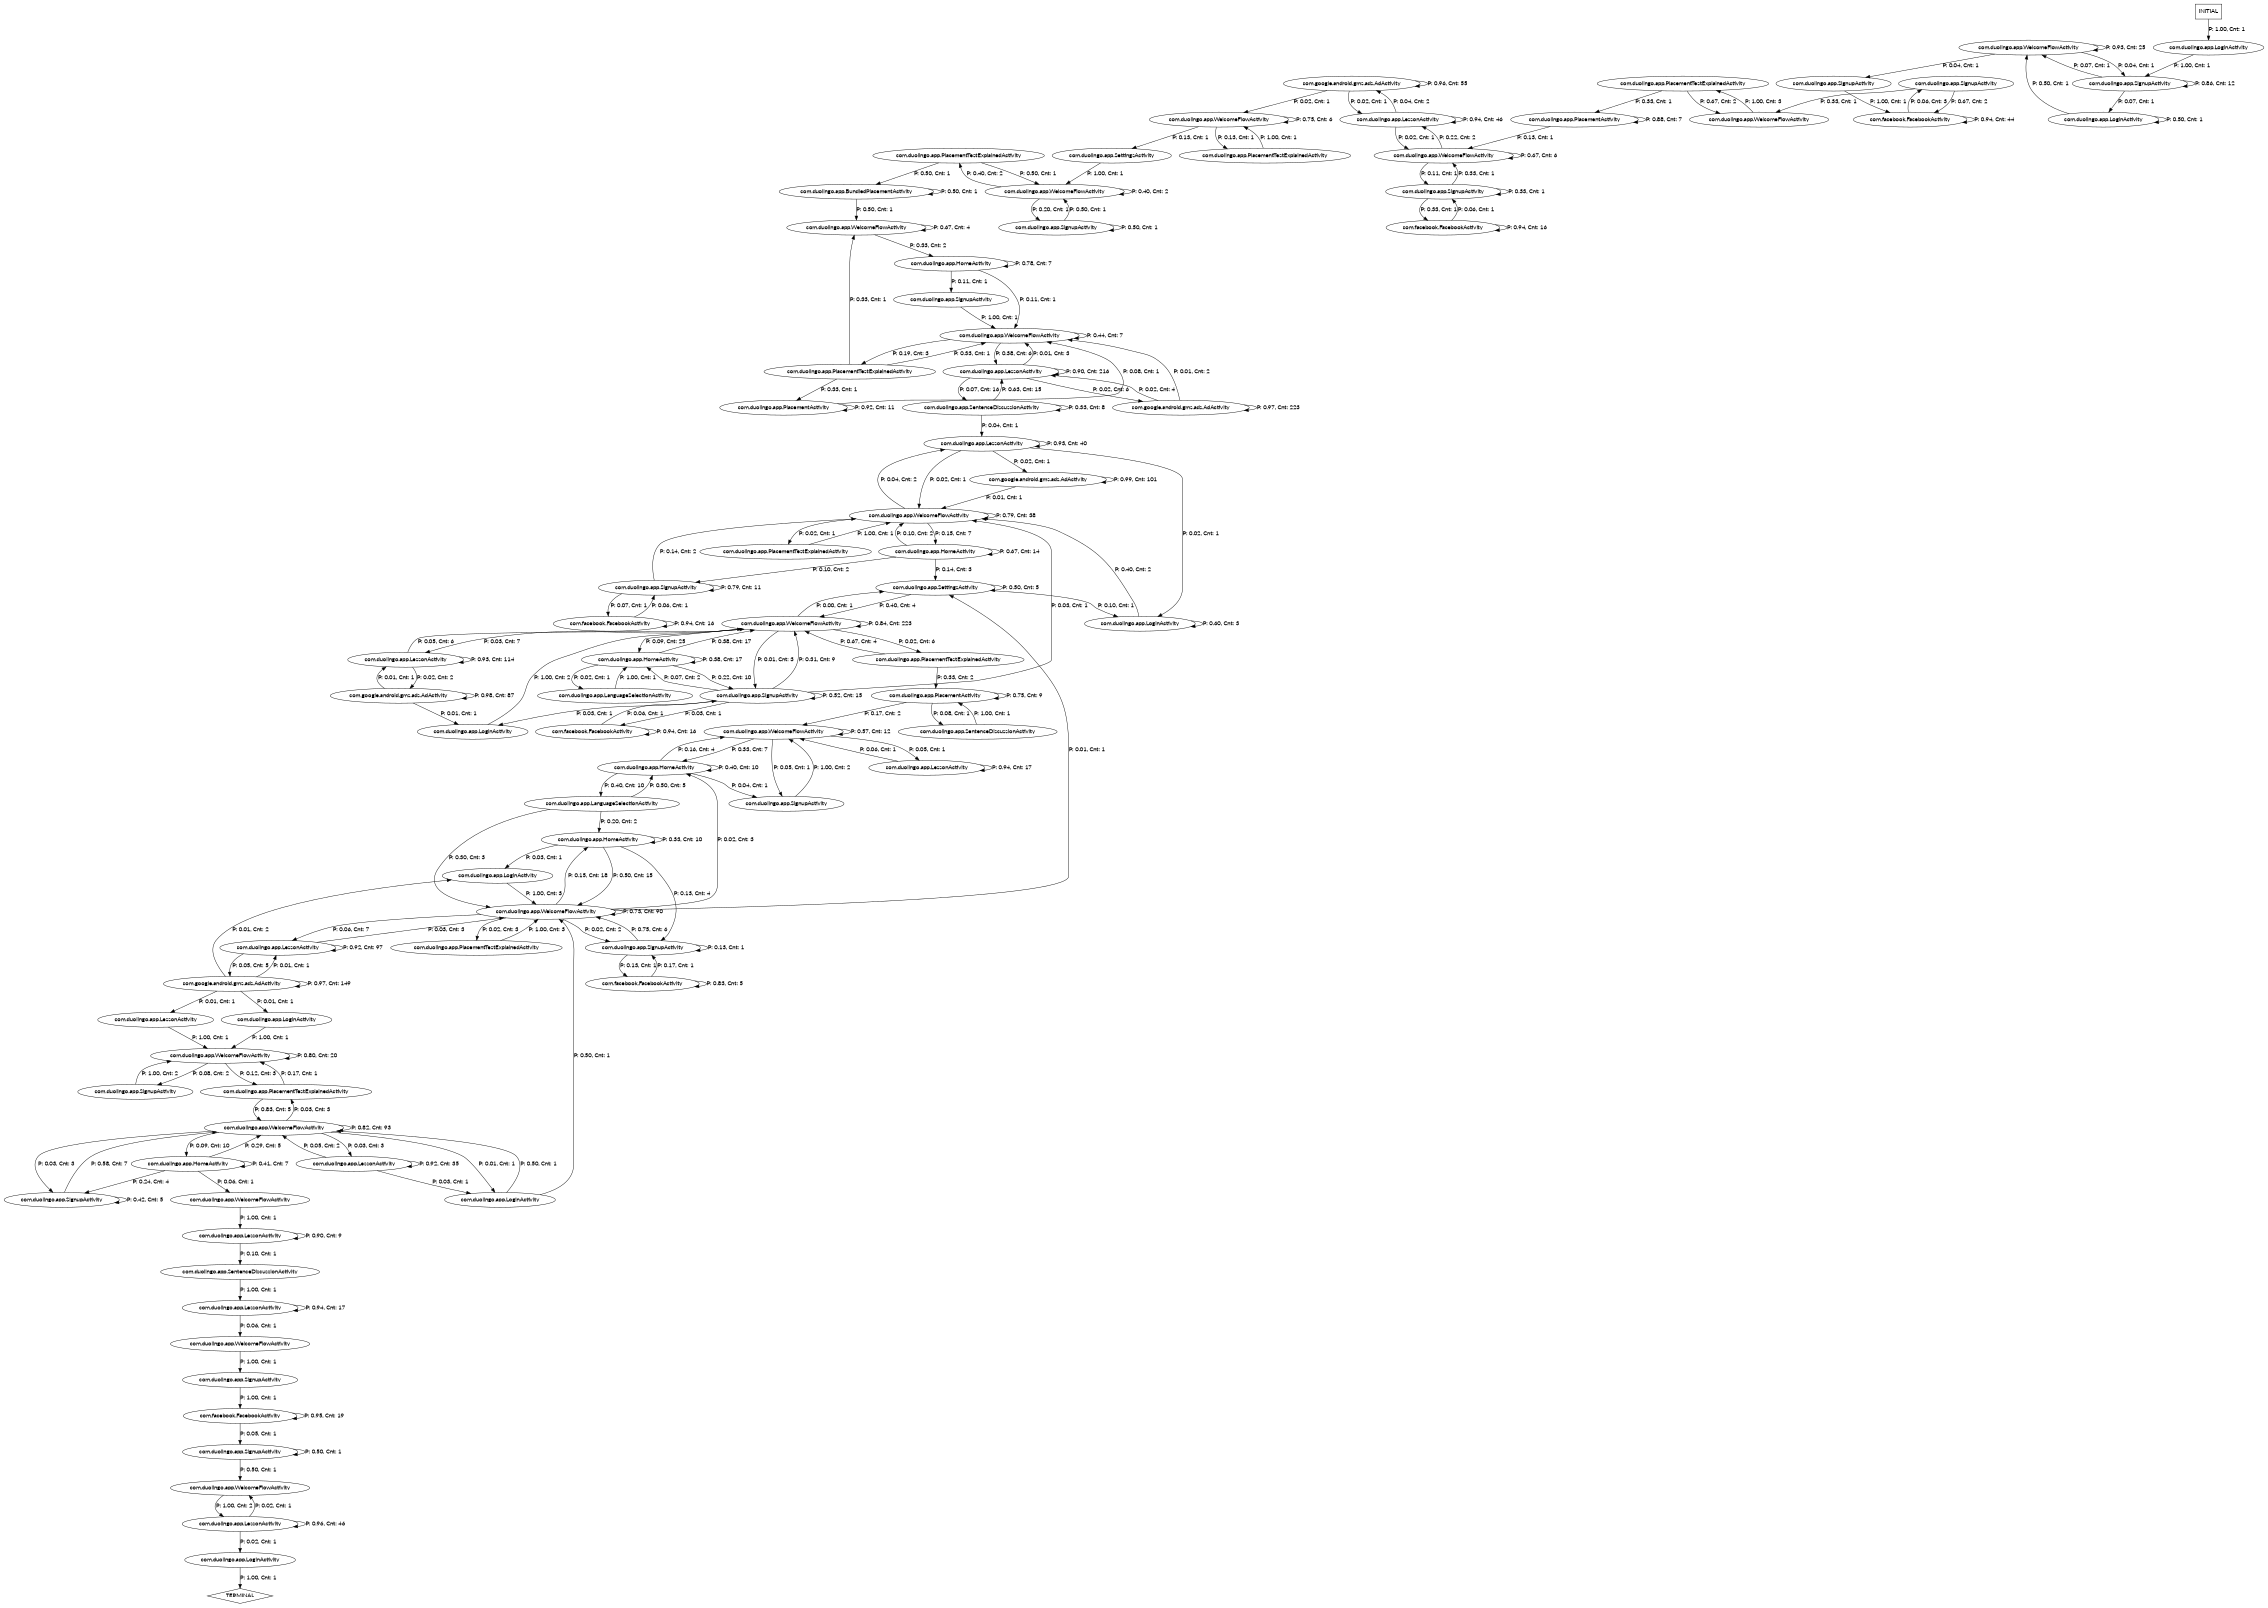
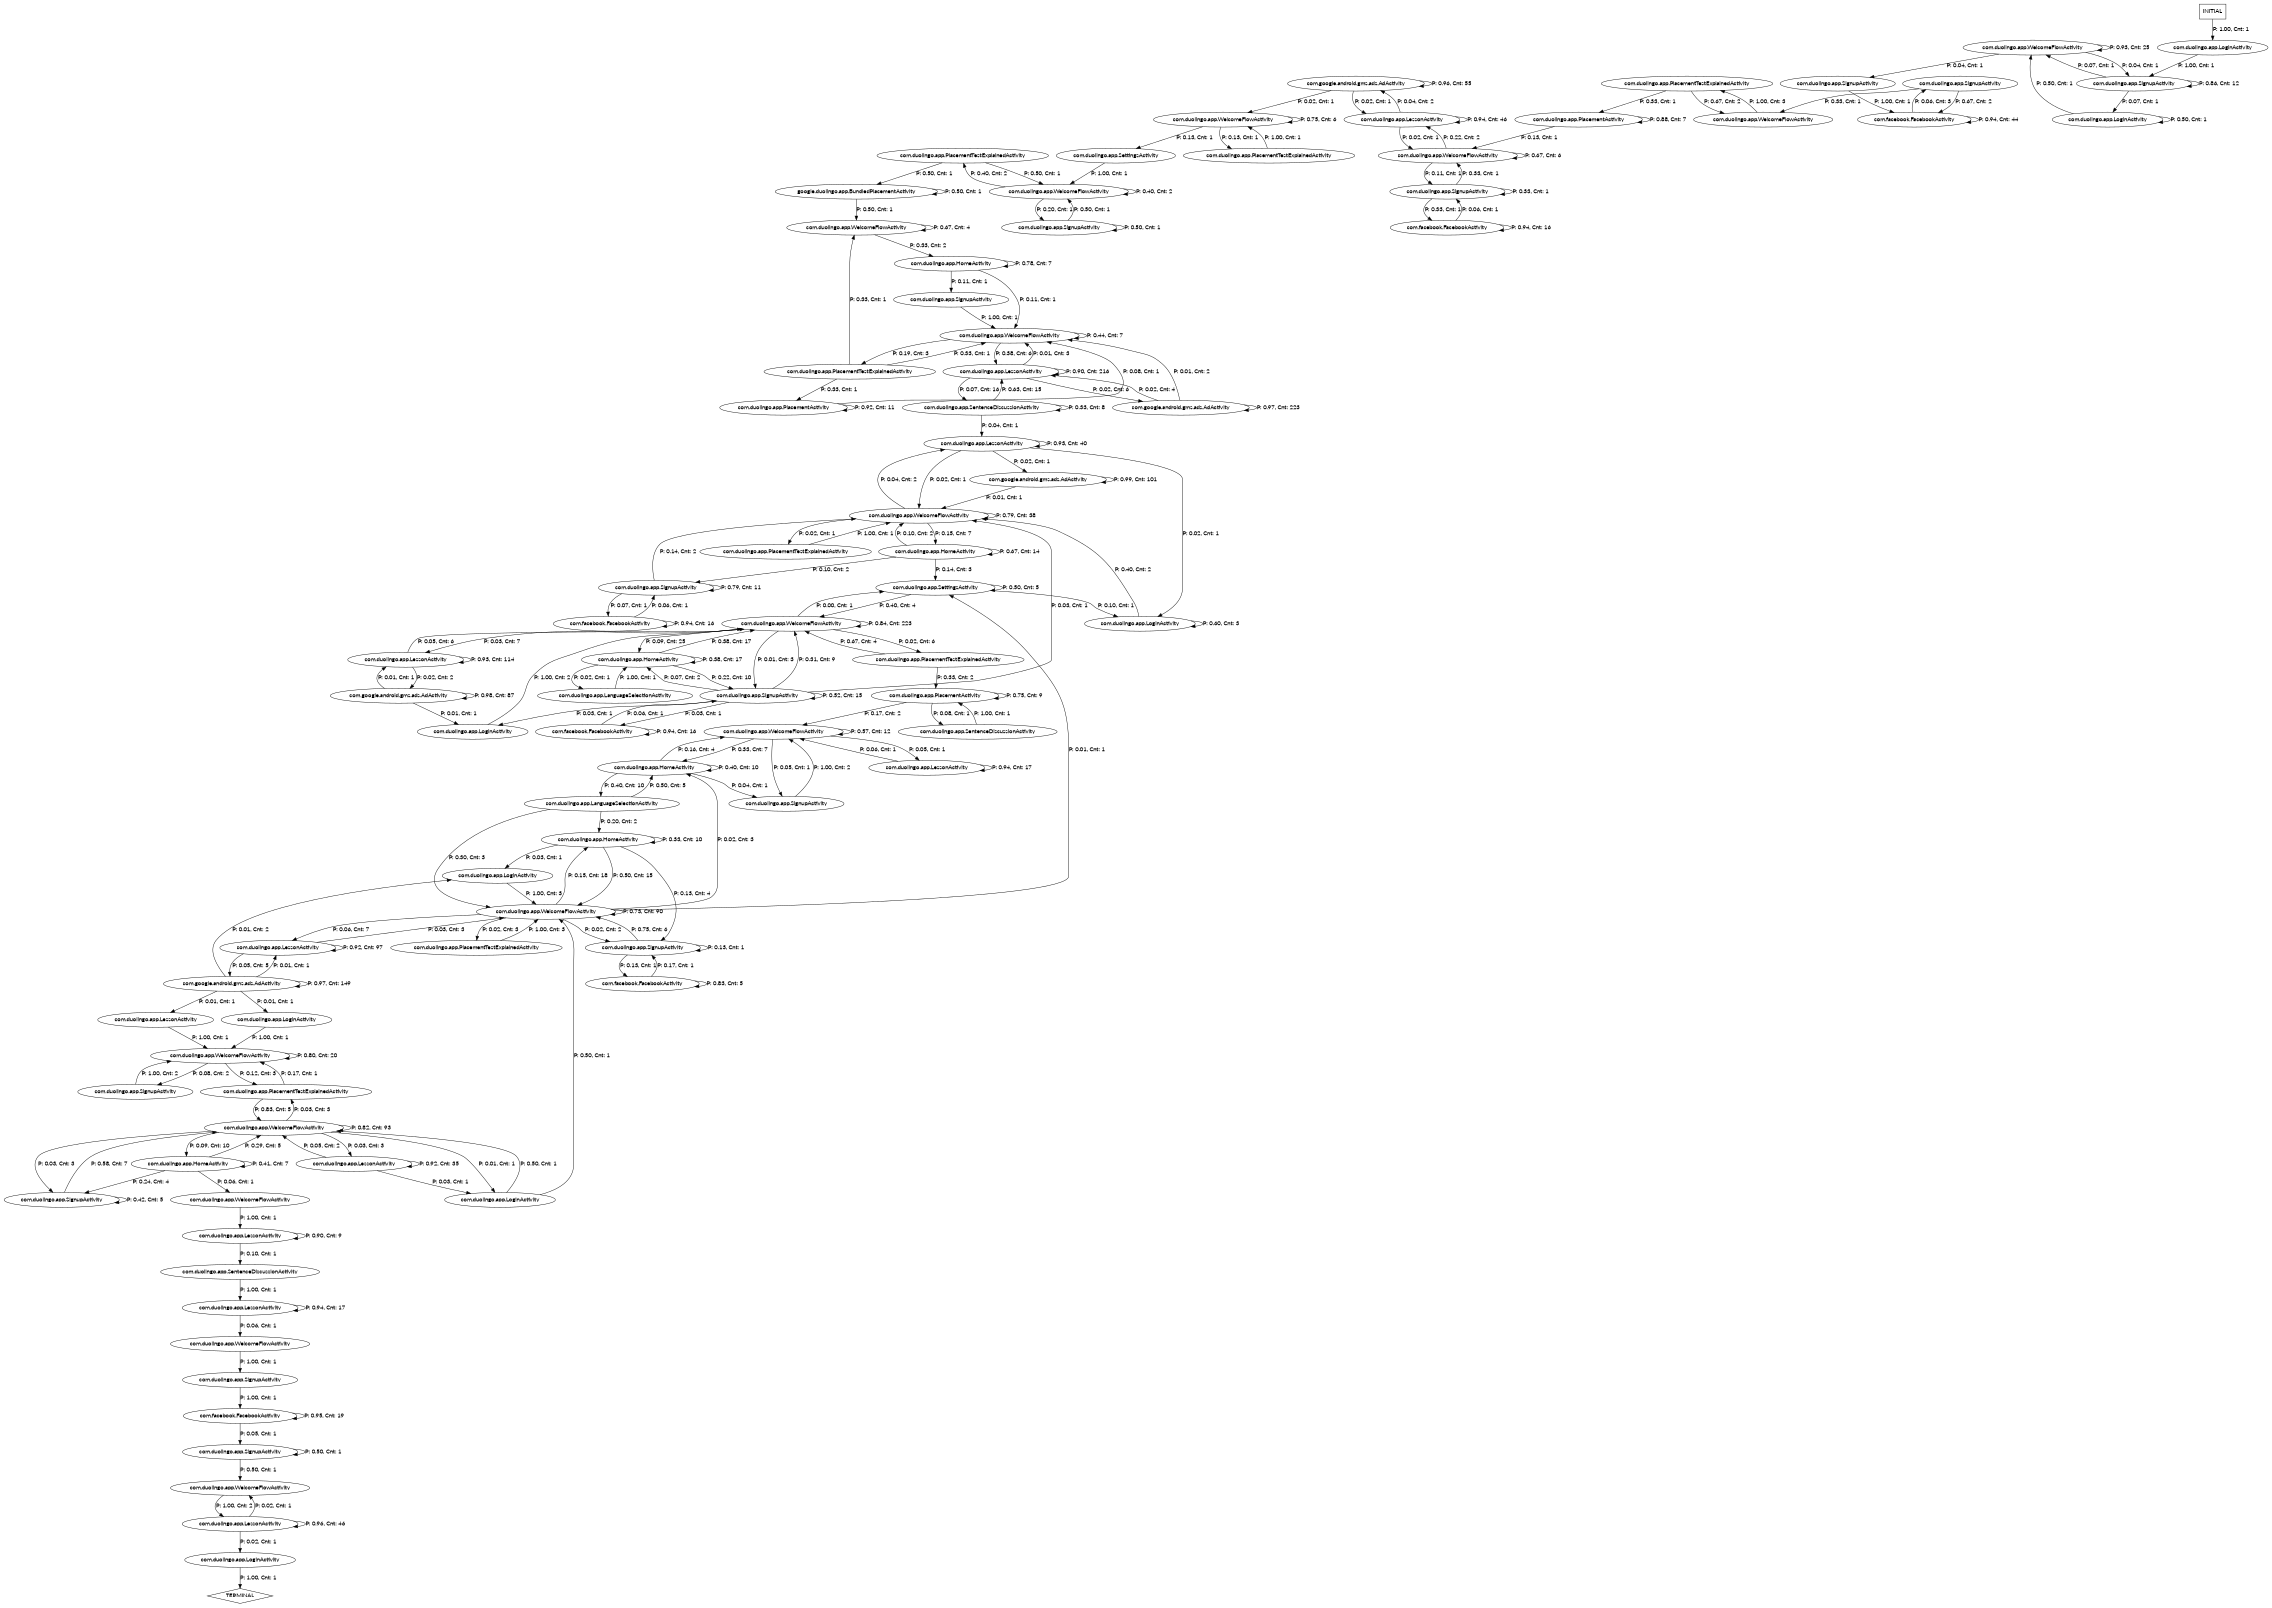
node "com.duolingo.app.BundledPlacementActivity": label "com.duolingo.app.BundledPlacementActivity" -> "google.duolingo.app.BundledPlacementActivity"
